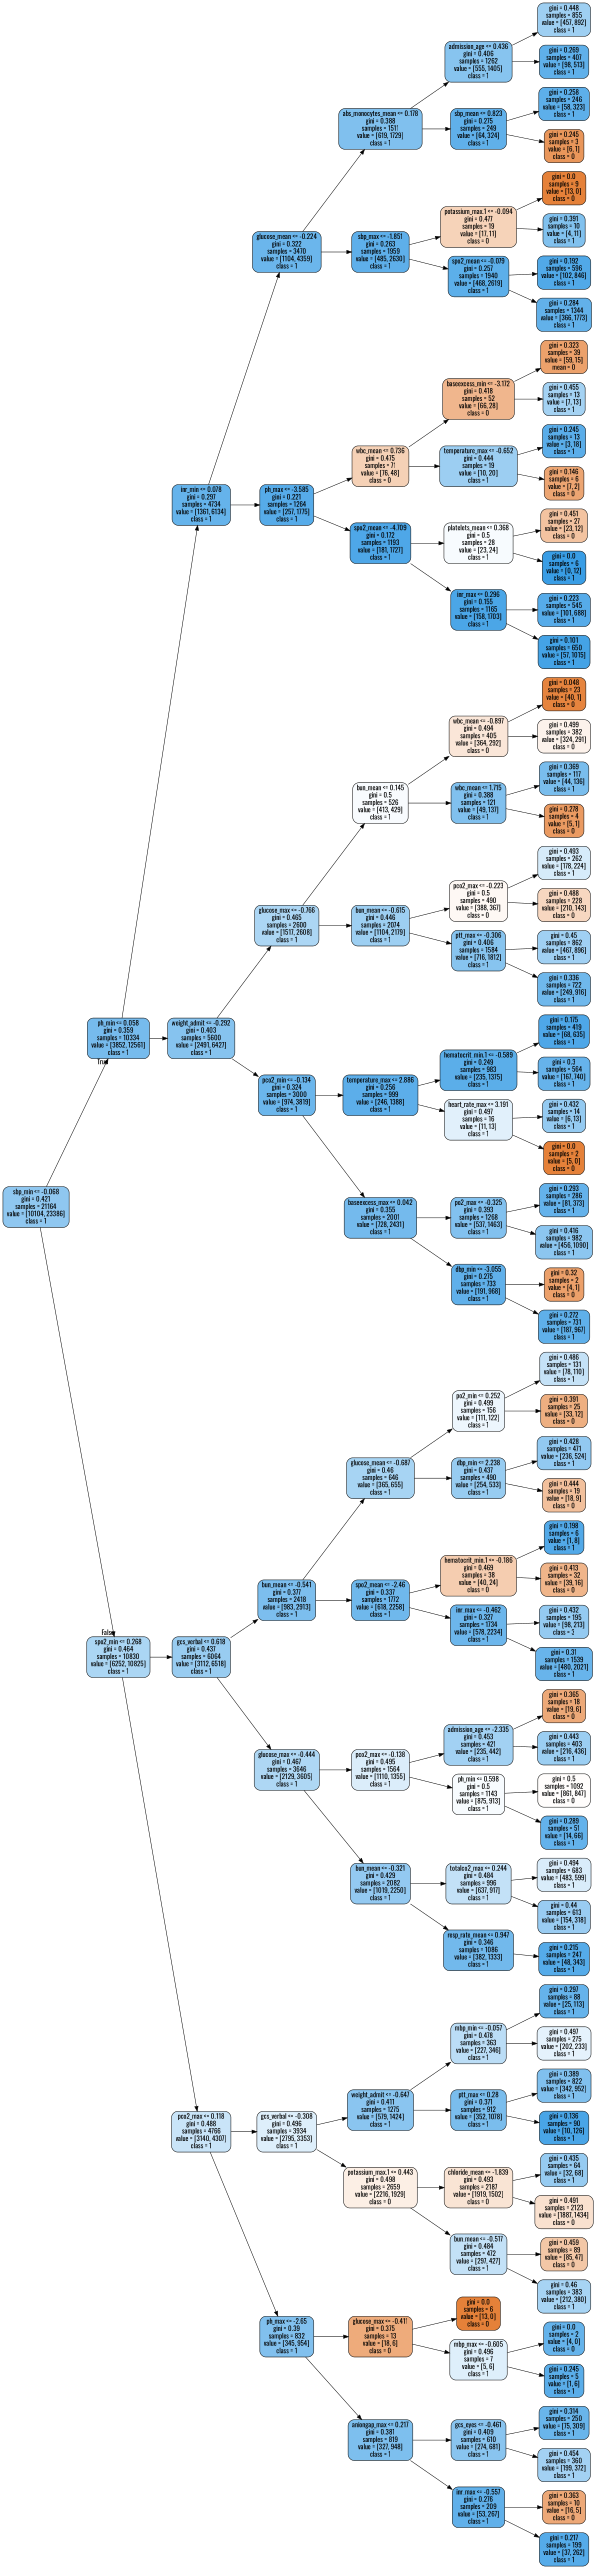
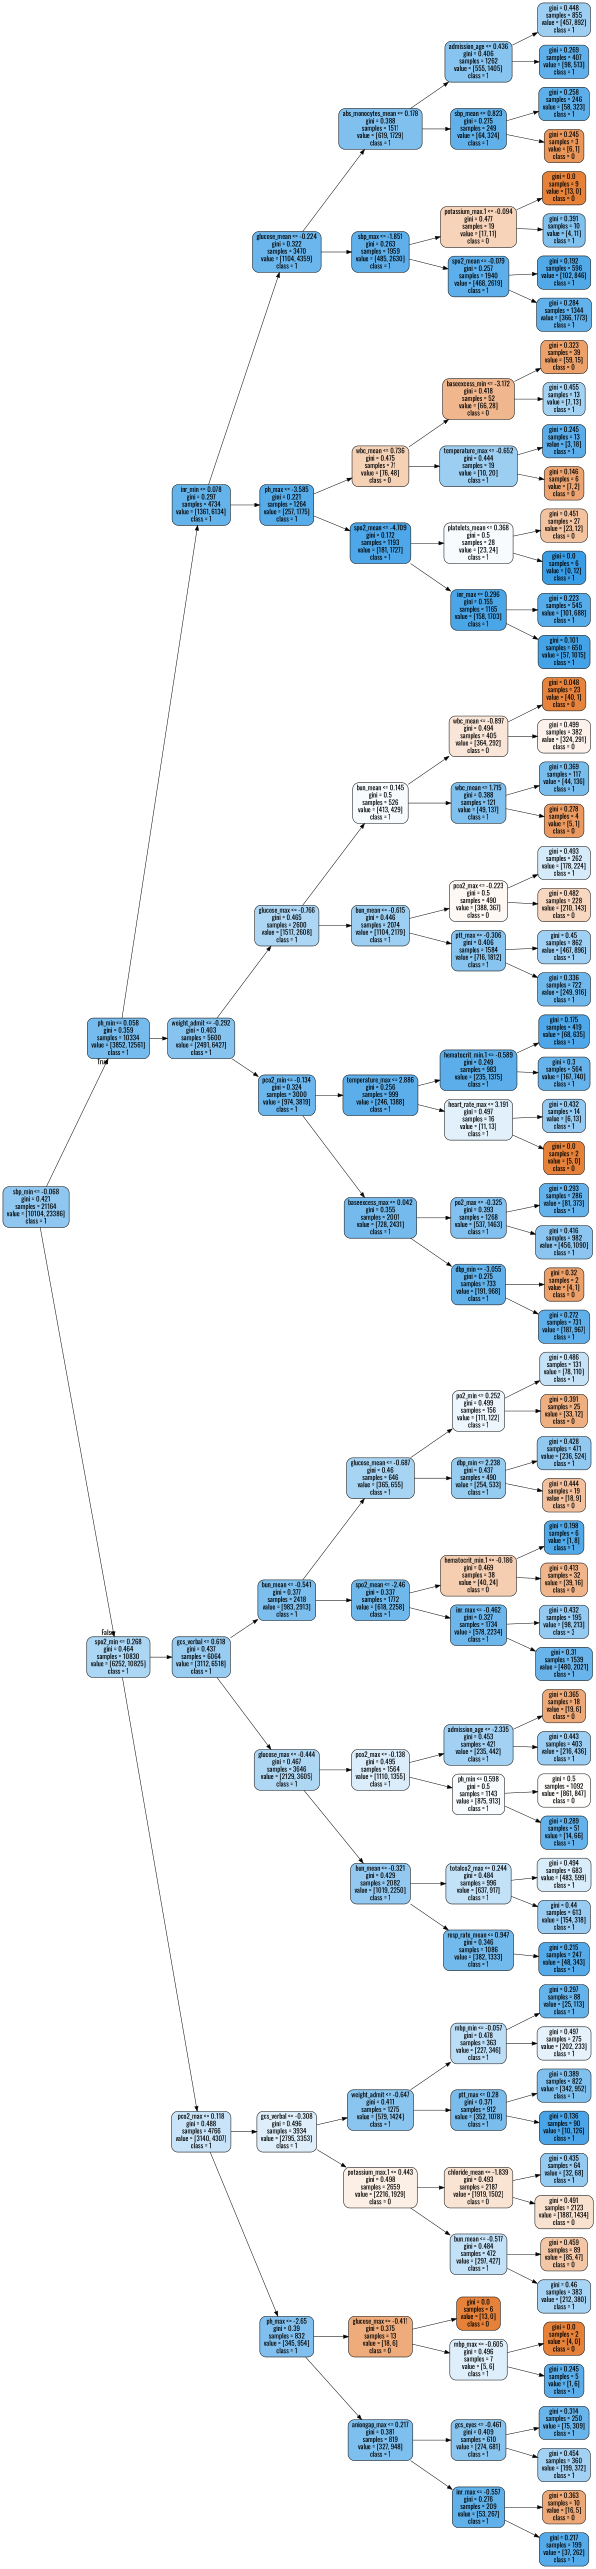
node "gini = 0.323 samples = 39 value = [59, 15] mean = 0": label "gini = 0.323 samples = 39 value = [59, 15] mean = 0" -> "gini = 0.323 samples = 39 value = [59, 15] class = 0"
node "gini = 0.488 samples = 228 value = [210, 143] class = 0": label "gini = 0.488 samples = 228 value = [210, 143] class = 0" -> "gini = 0.482 samples = 228 value = [210, 143] class = 0"
node "gini = 0.0 samples = 2 value = [4, 0] class = 0": fillcolor #65b3eb -> #e58139
